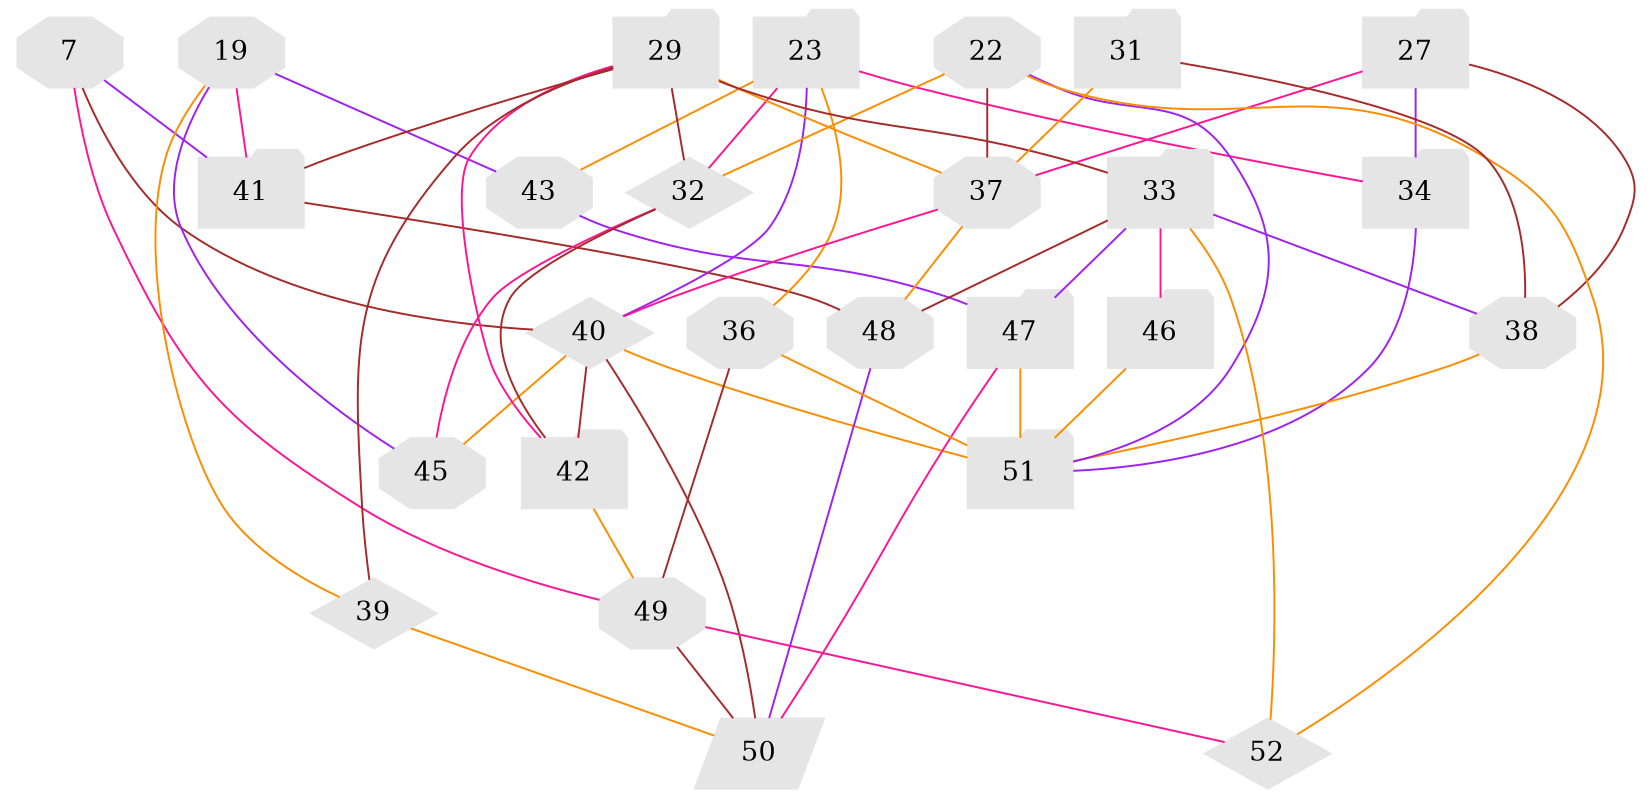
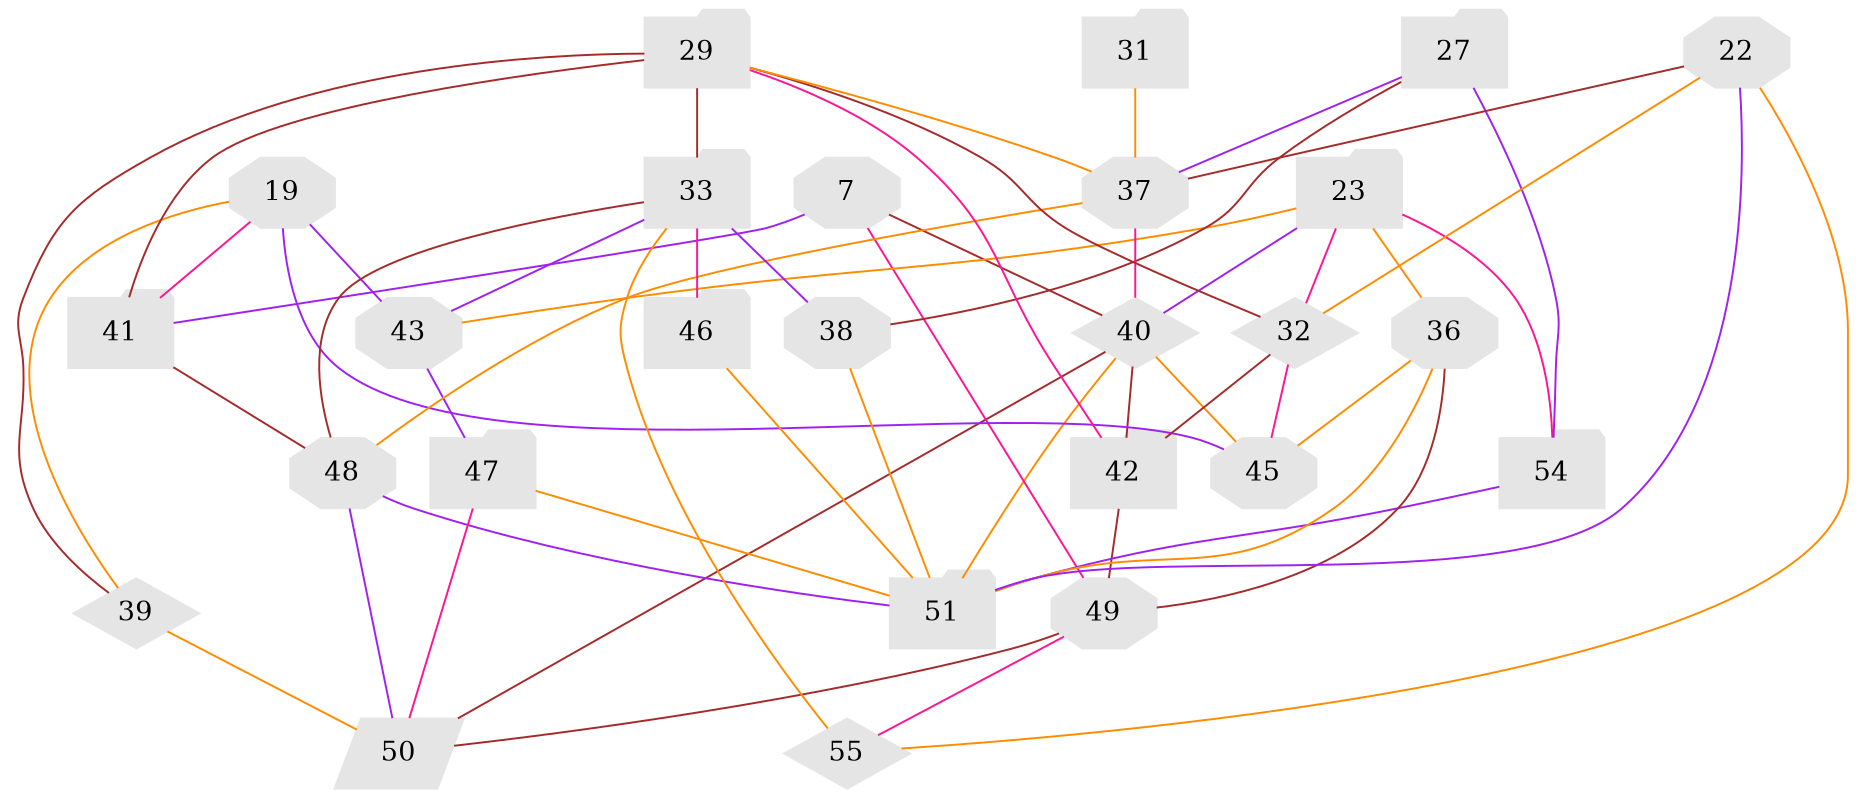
edge "31" -- "38": removed
edge "27" -- "37": color deeppink -> purple
node "34": label "34" -> "54"
edge "33" -- "47": now "33" -- "43"
edge "36" -- "45": added
edge "42" -- "49": color darkorange -> brown
edge "48" -- "51": added
node "52": label "52" -> "55"
